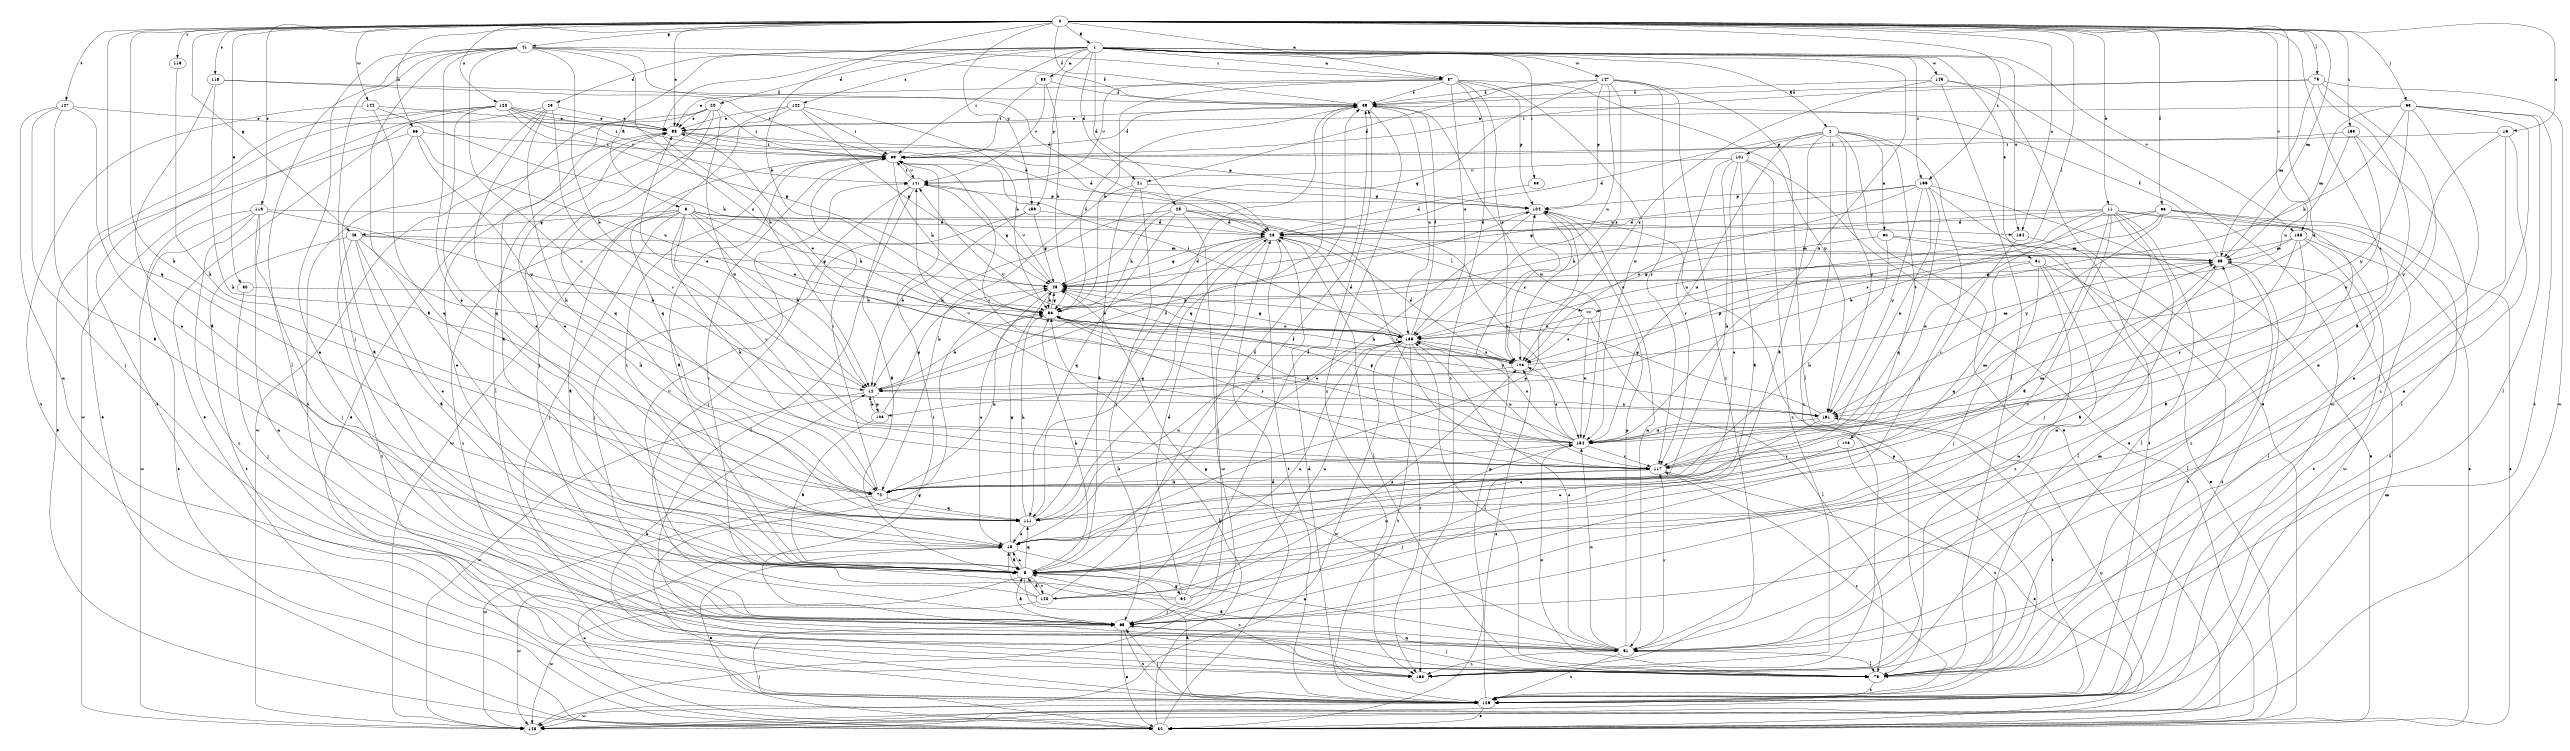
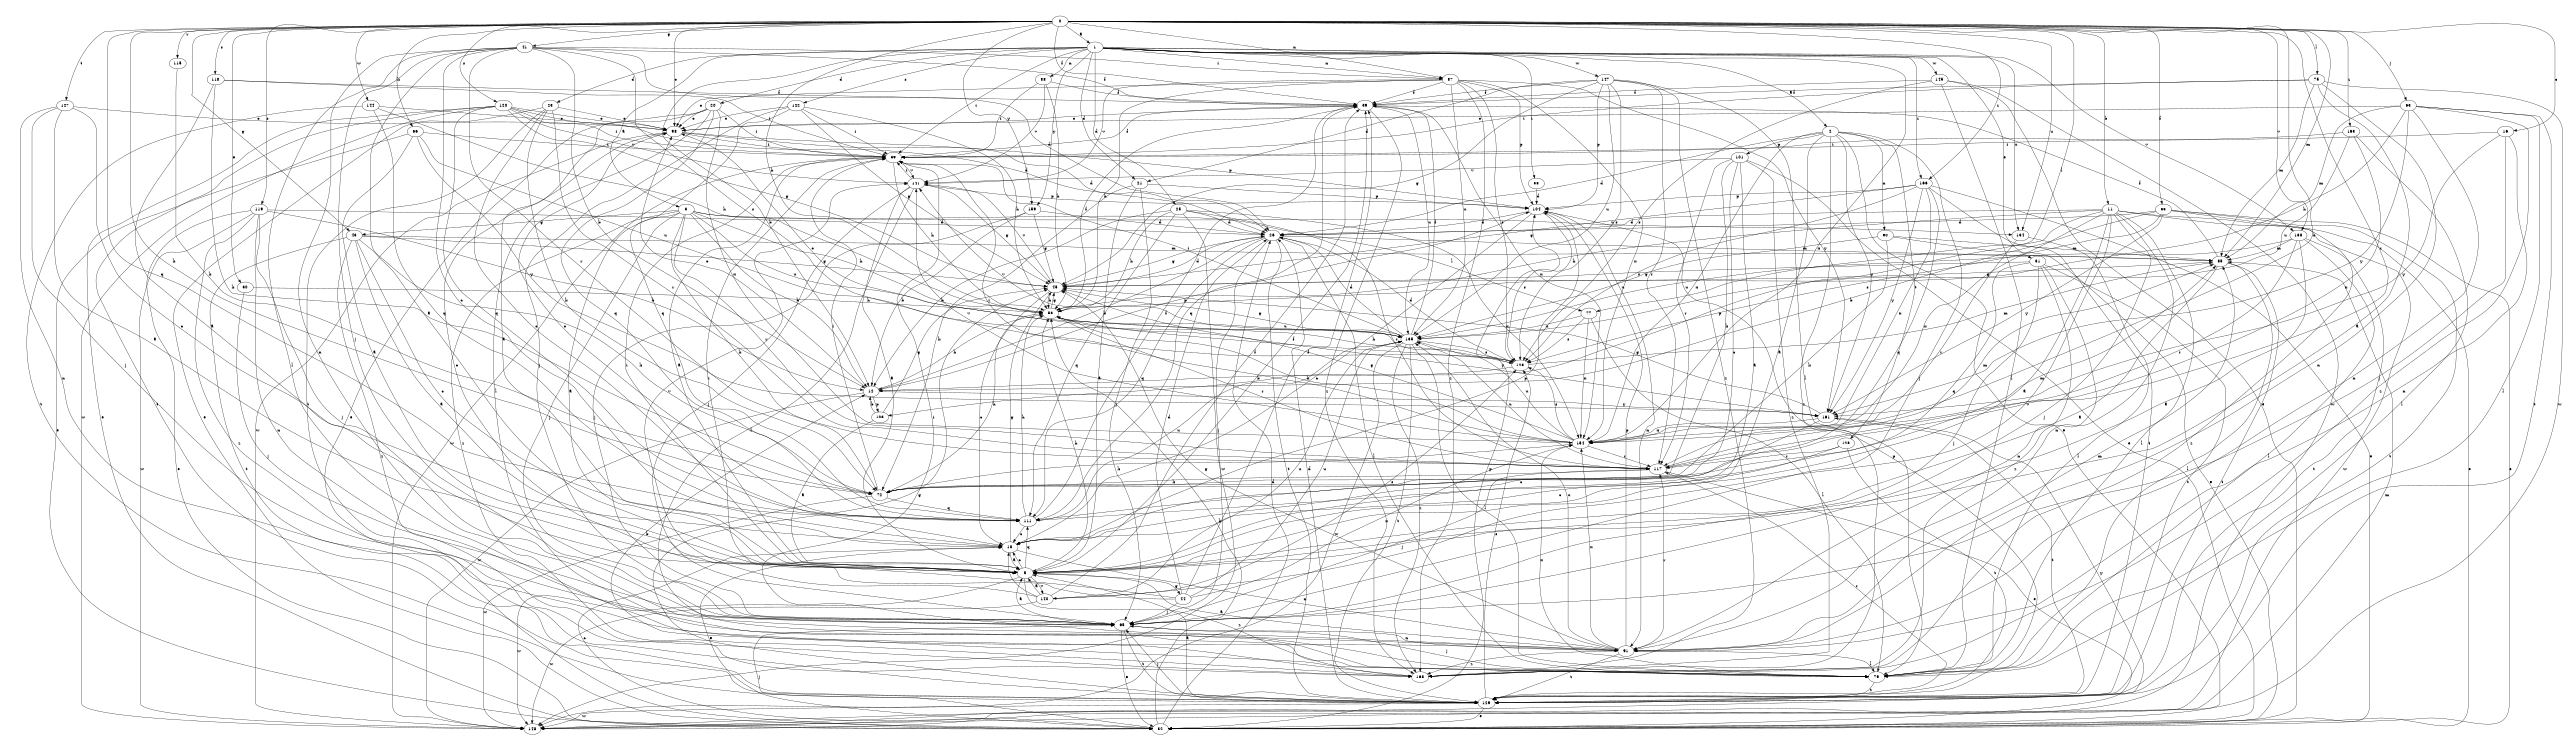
edge "58" -> "26": now "58" -> "104"
node "64": label "64" -> "44"
